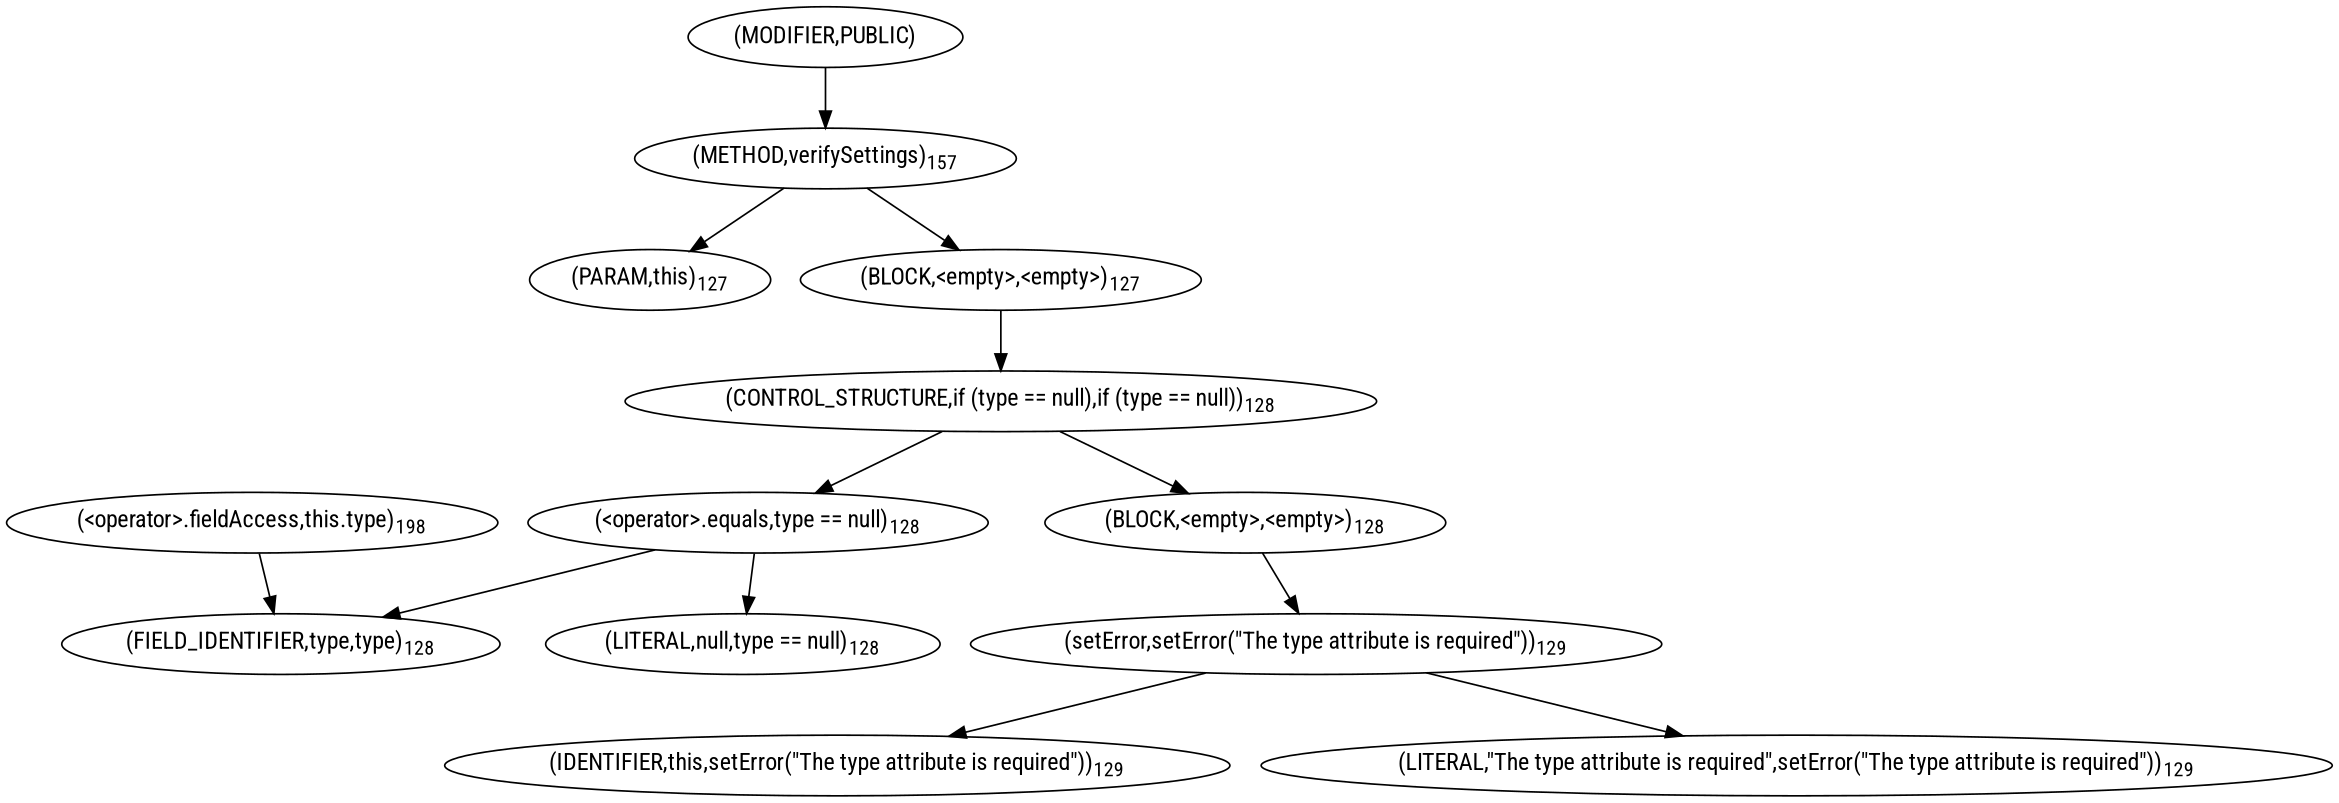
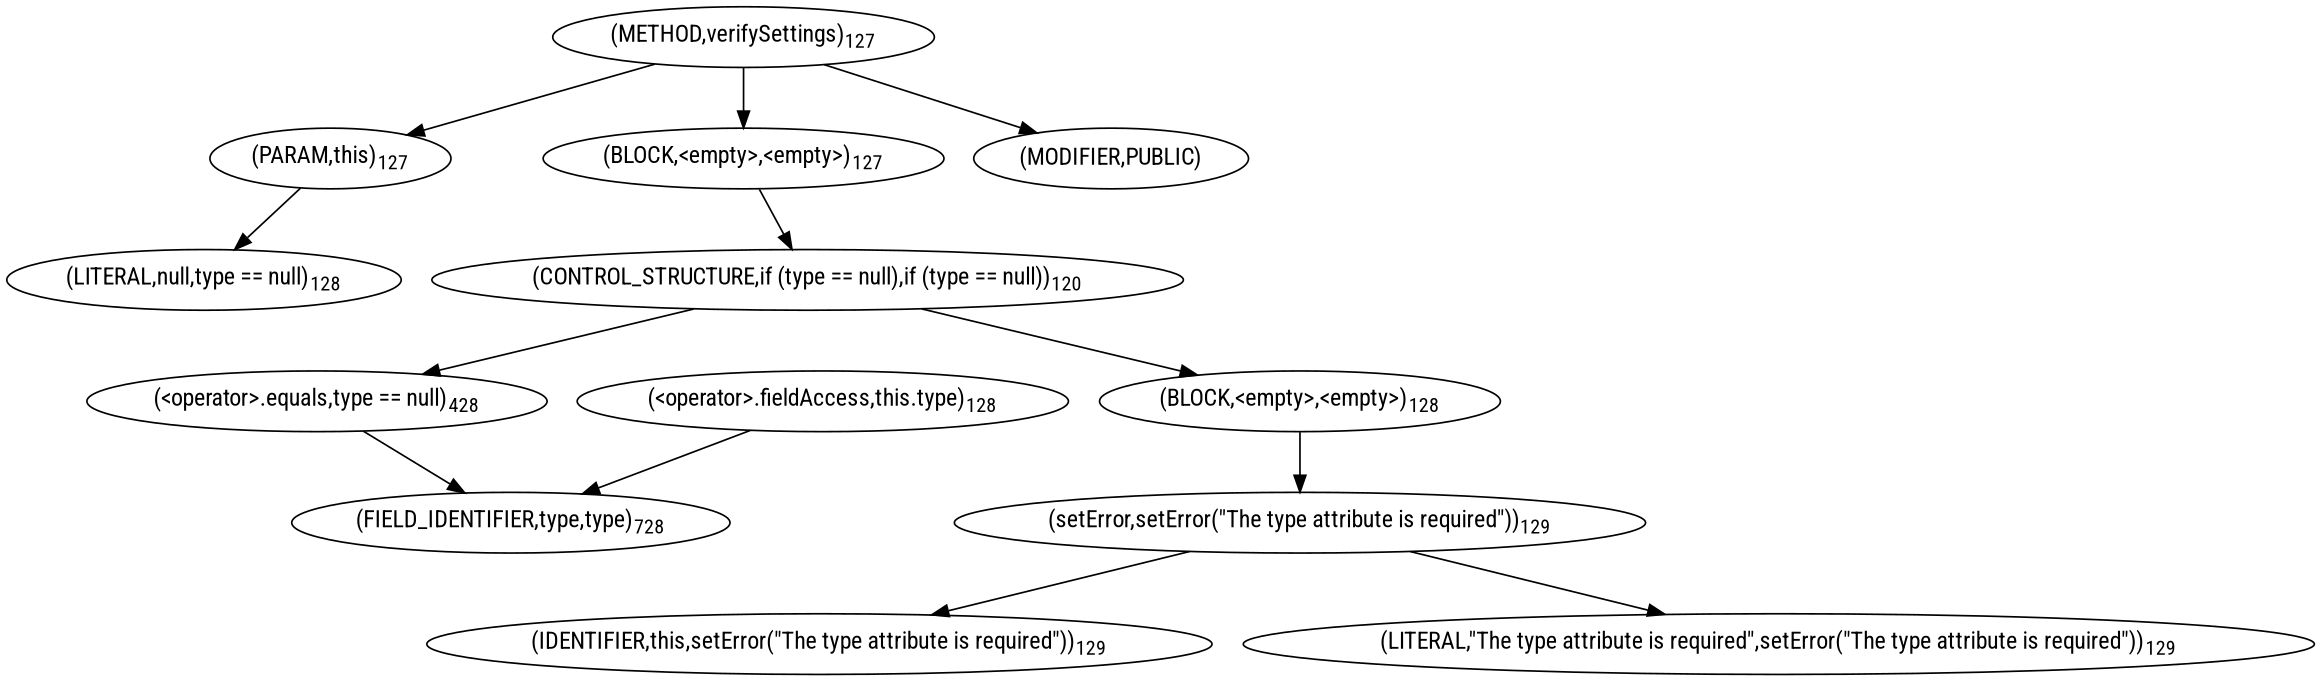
edge "(MODIFIER,PUBLIC)" -> "(METHOD,verifySettings)": reversed
node "(METHOD,verifySettings)": text "157" -> "127"
node "(CONTROL_STRUCTURE,if (type == null),if (type == null))": text "128" -> "120"
node "(<operator>.fieldAccess,this.type)": text "198" -> "128"
node "(<operator>.equals,type == null)": text "128" -> "428"
edge "(<operator>.equals,type == null)" -> "(LITERAL,null,type == null)": now "(PARAM,this)" -> "(LITERAL,null,type == null)"
node "(FIELD_IDENTIFIER,type,type)": text "128" -> "728"
